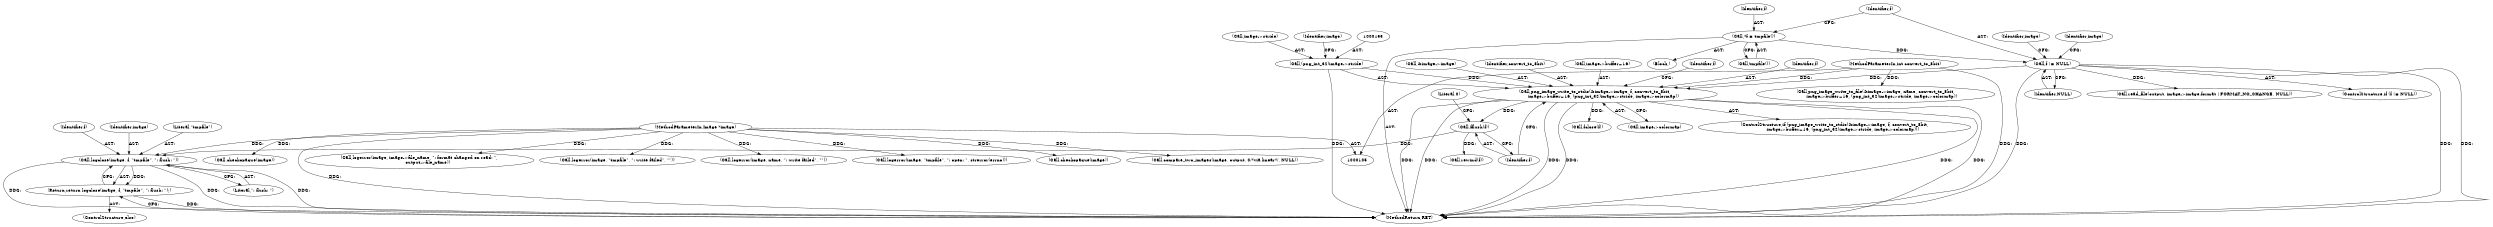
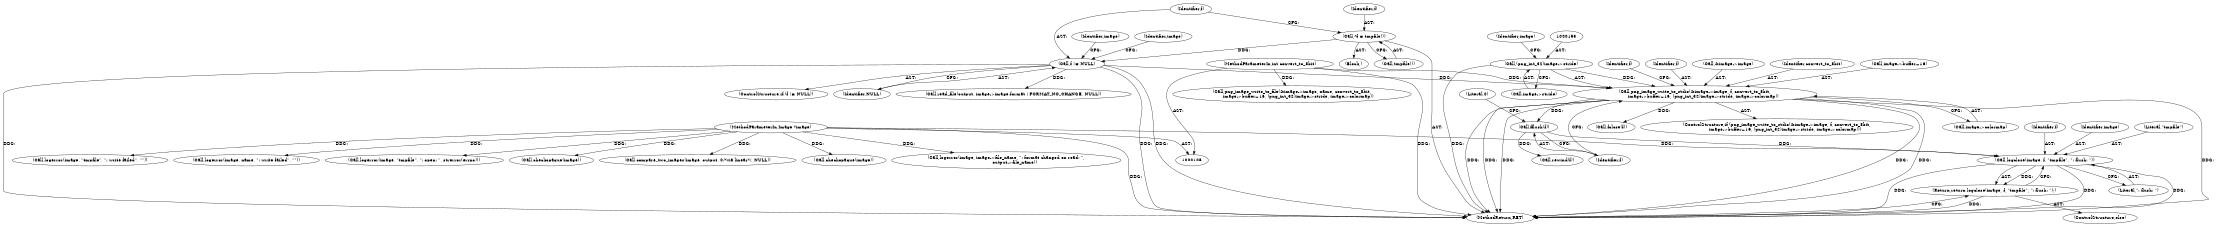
edge "(Call,(png_int_32)image->stride)" -> "(Call,image->stride)": added, label "CFG:"
